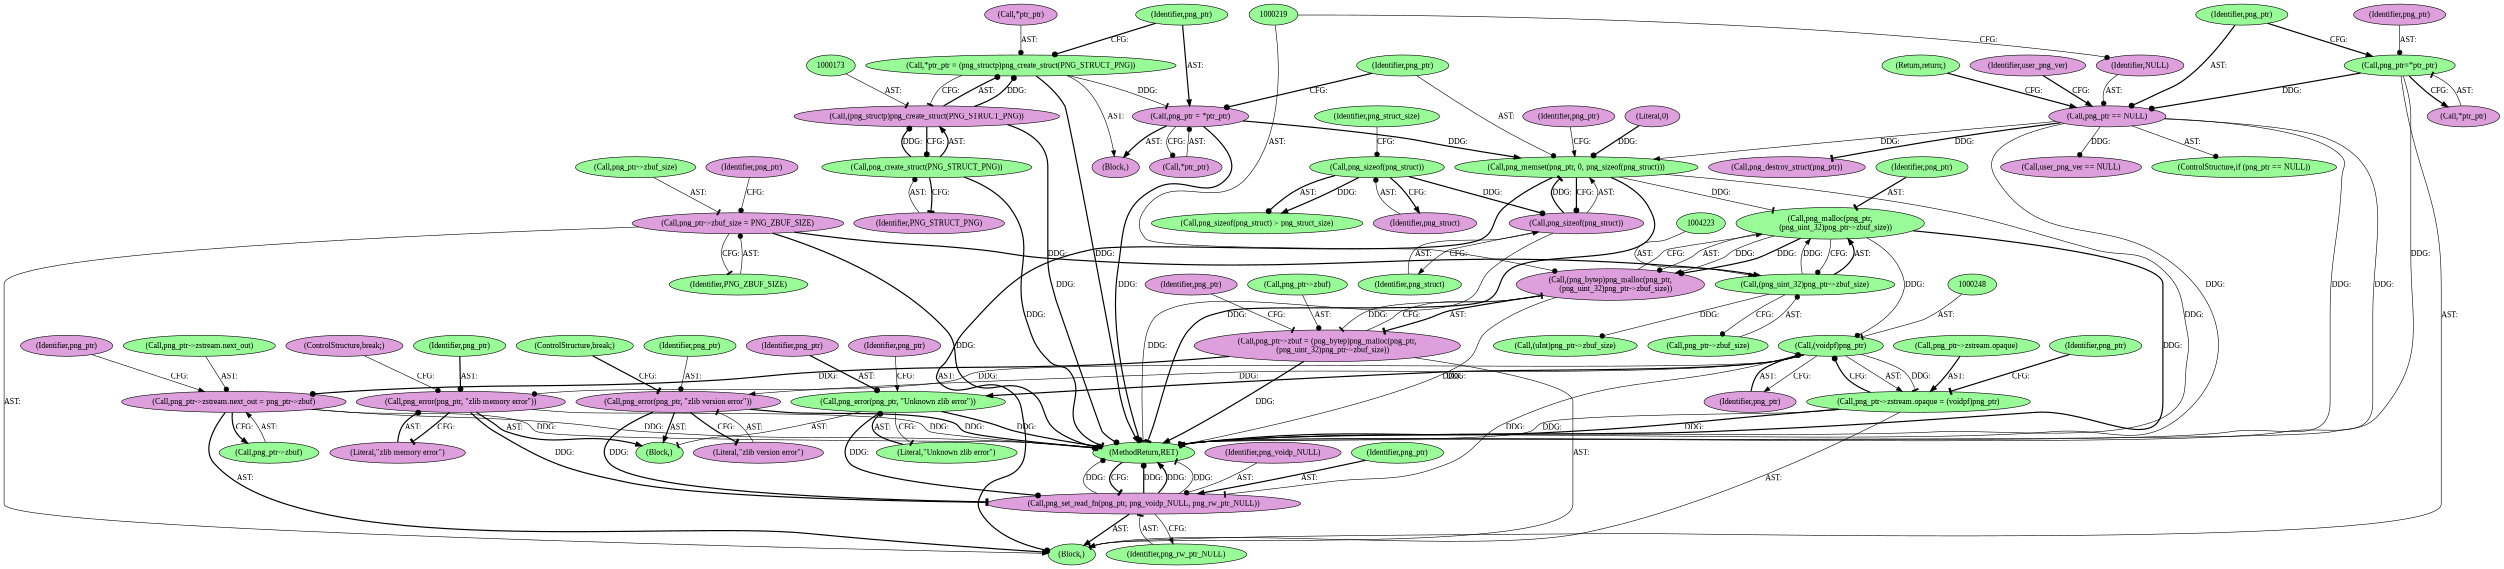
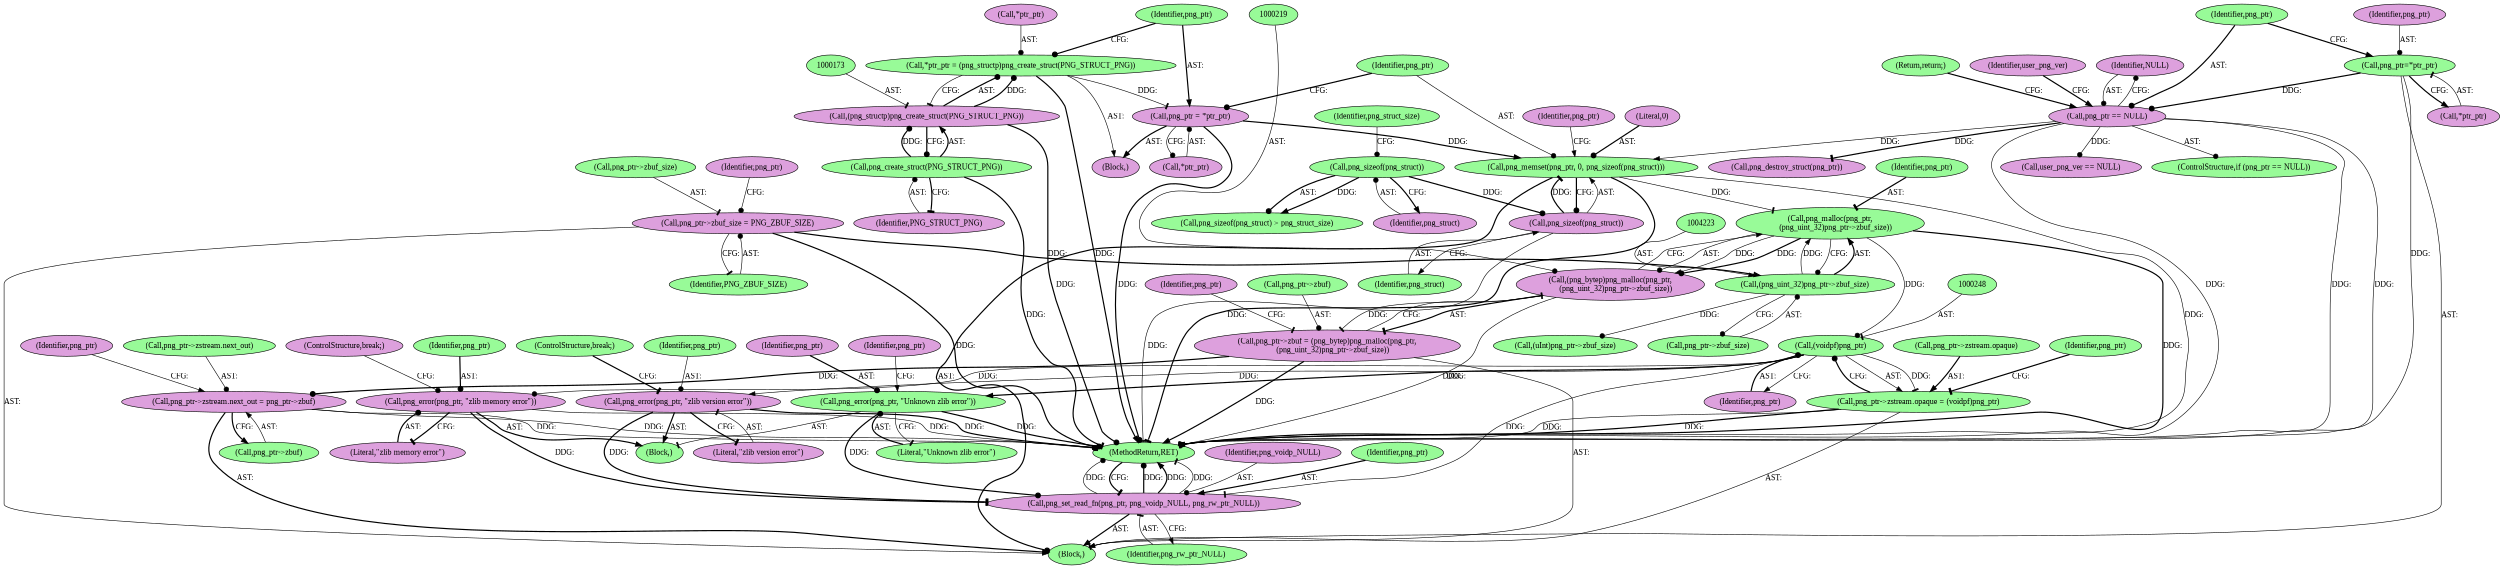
edge "1000219" -> "(Identifier,NULL)": now "(Call,png_ptr == NULL)" -> "(Identifier,NULL)"
edge "(Literal,0)" -> "(Call,png_memset(png_ptr, 0, png_sizeof(png_struct)))": label "DDG: " -> "AST: "
